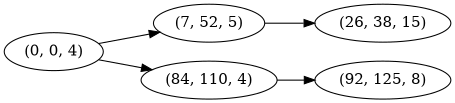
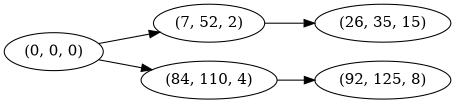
node "(7, 52, 5)": label "(7, 52, 5)" -> "(7, 52, 2)"
node "(26, 38, 15)": label "(26, 38, 15)" -> "(26, 35, 15)"
node "(0, 0, 4)": label "(0, 0, 4)" -> "(0, 0, 0)"
